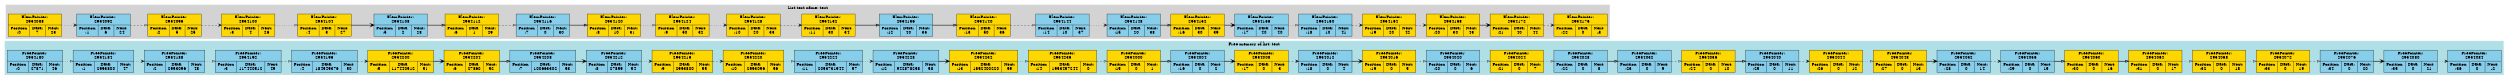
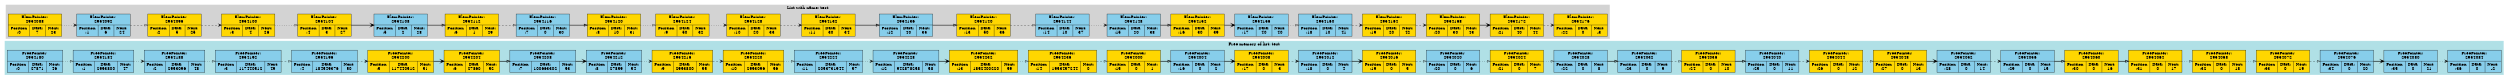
cluster "List test name: test": label "List test name: test" -> "List with name: test"
